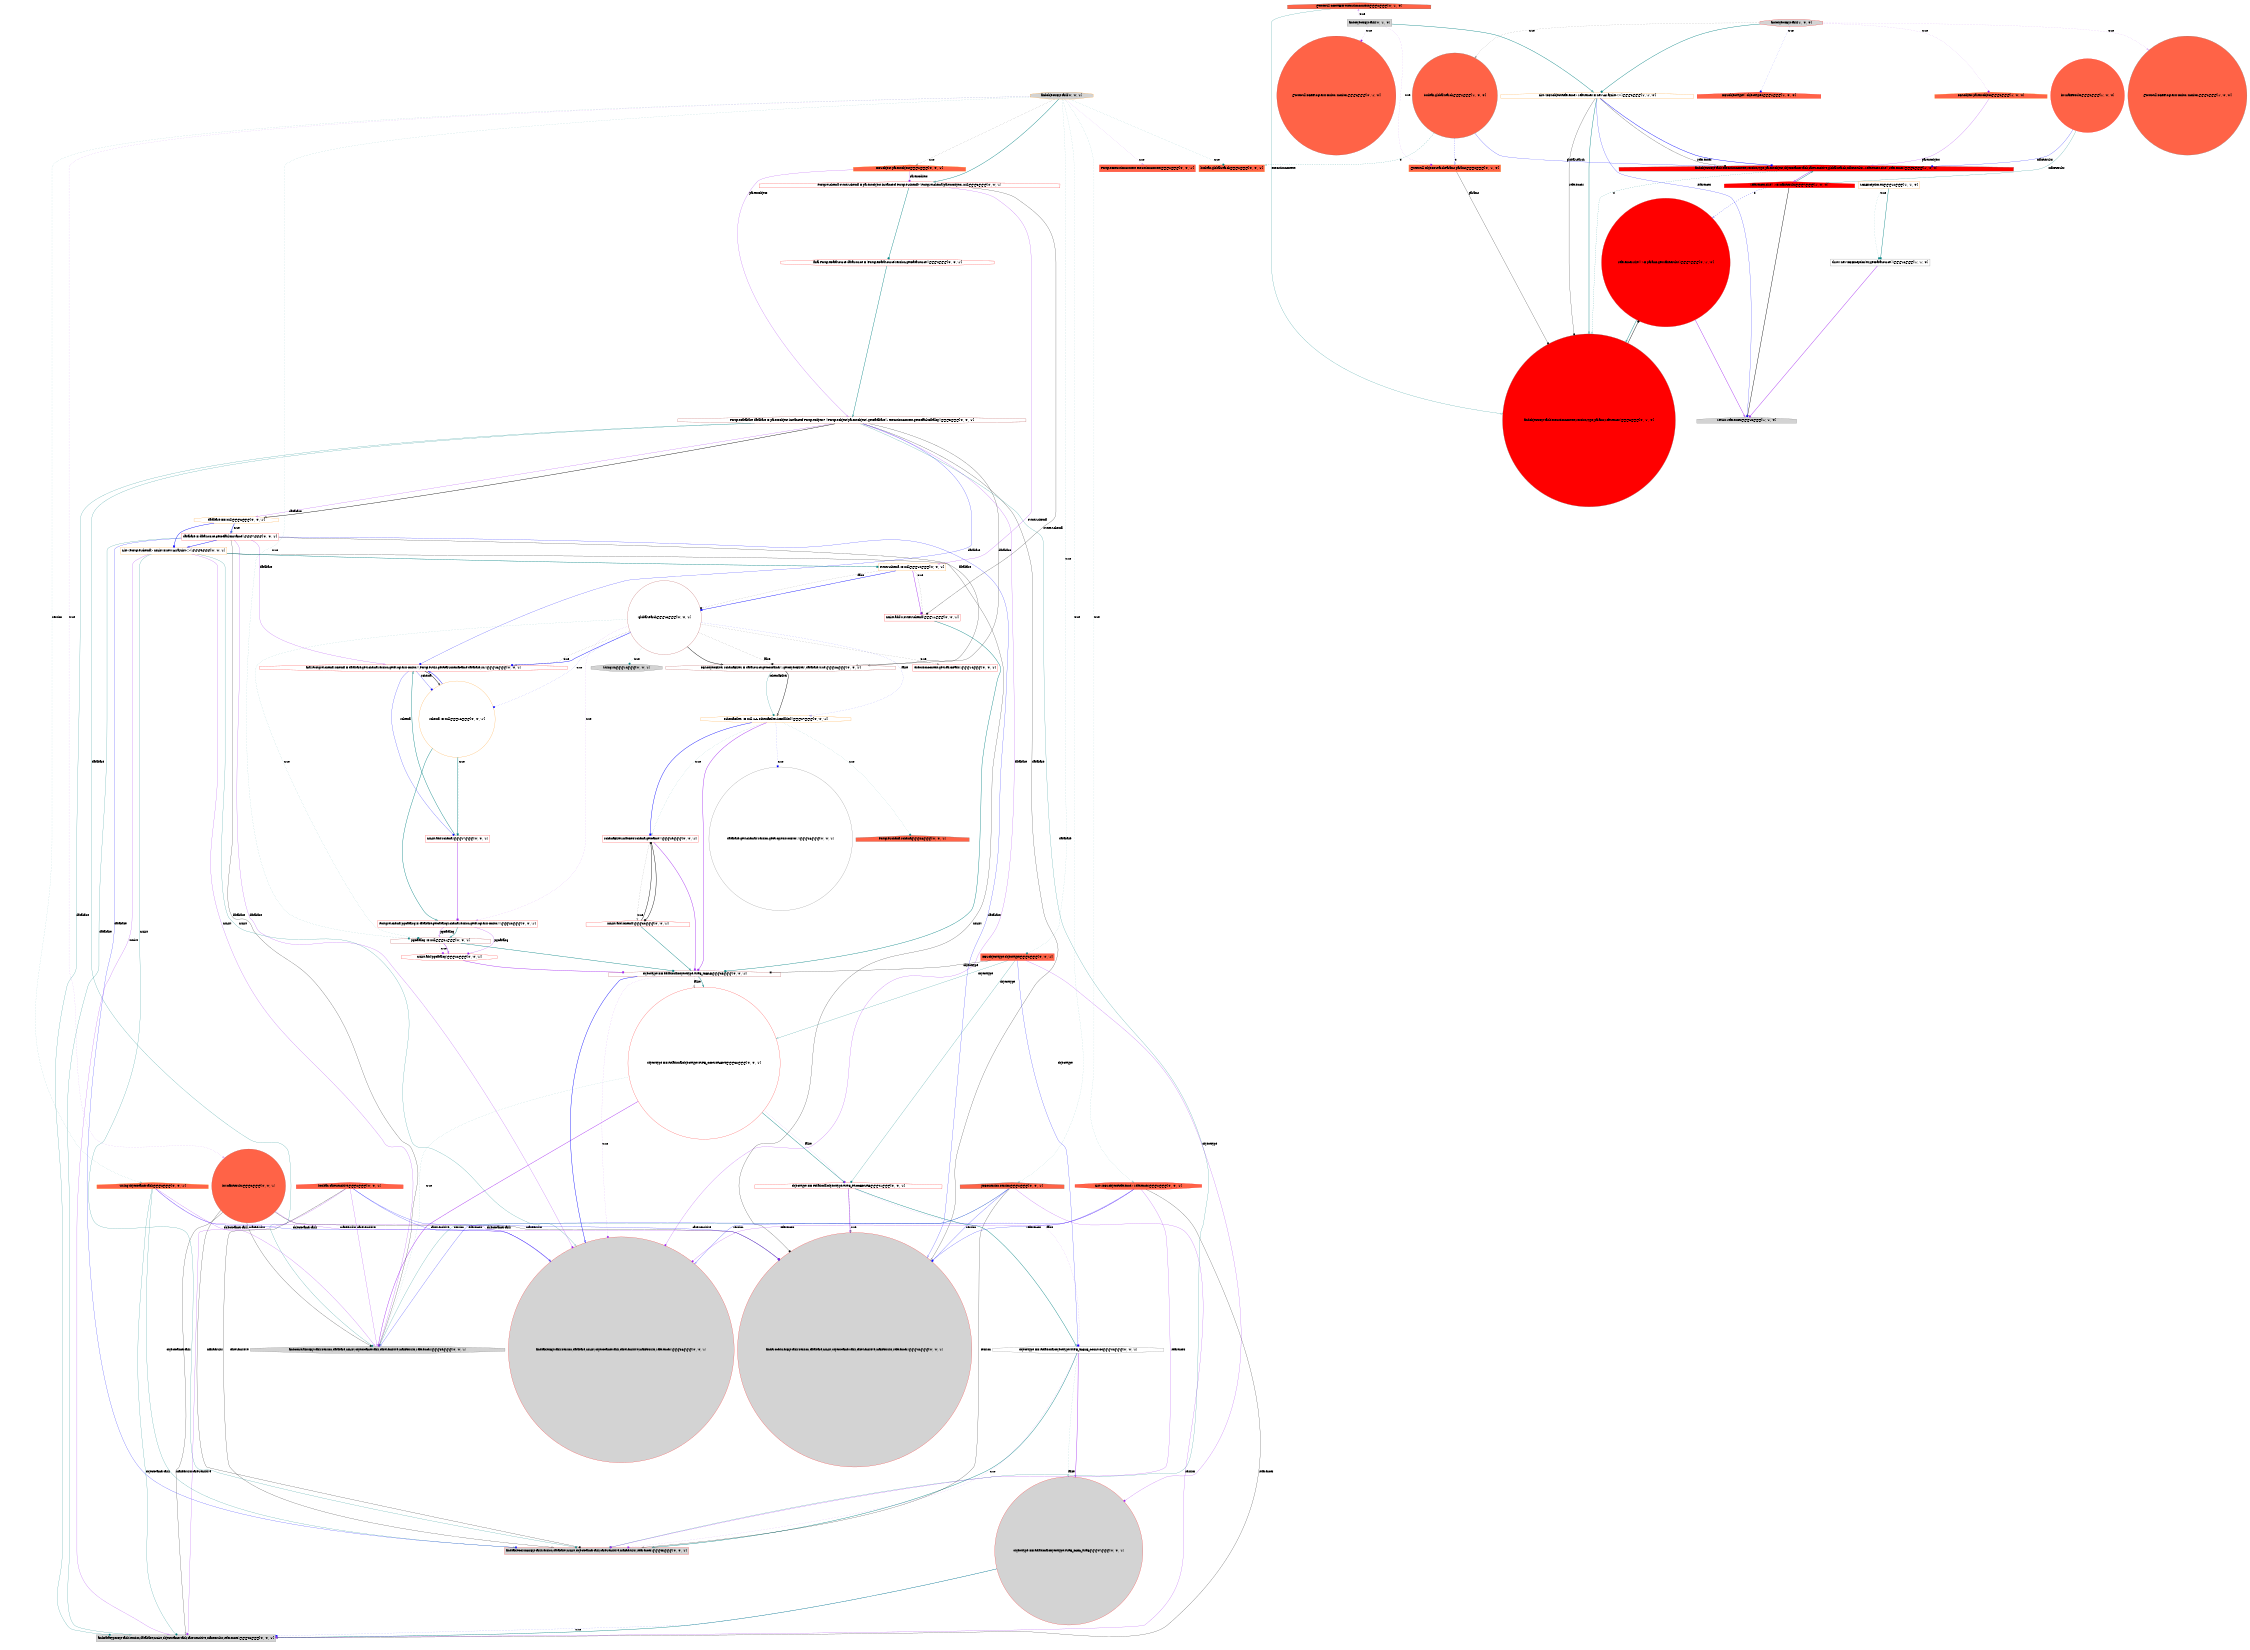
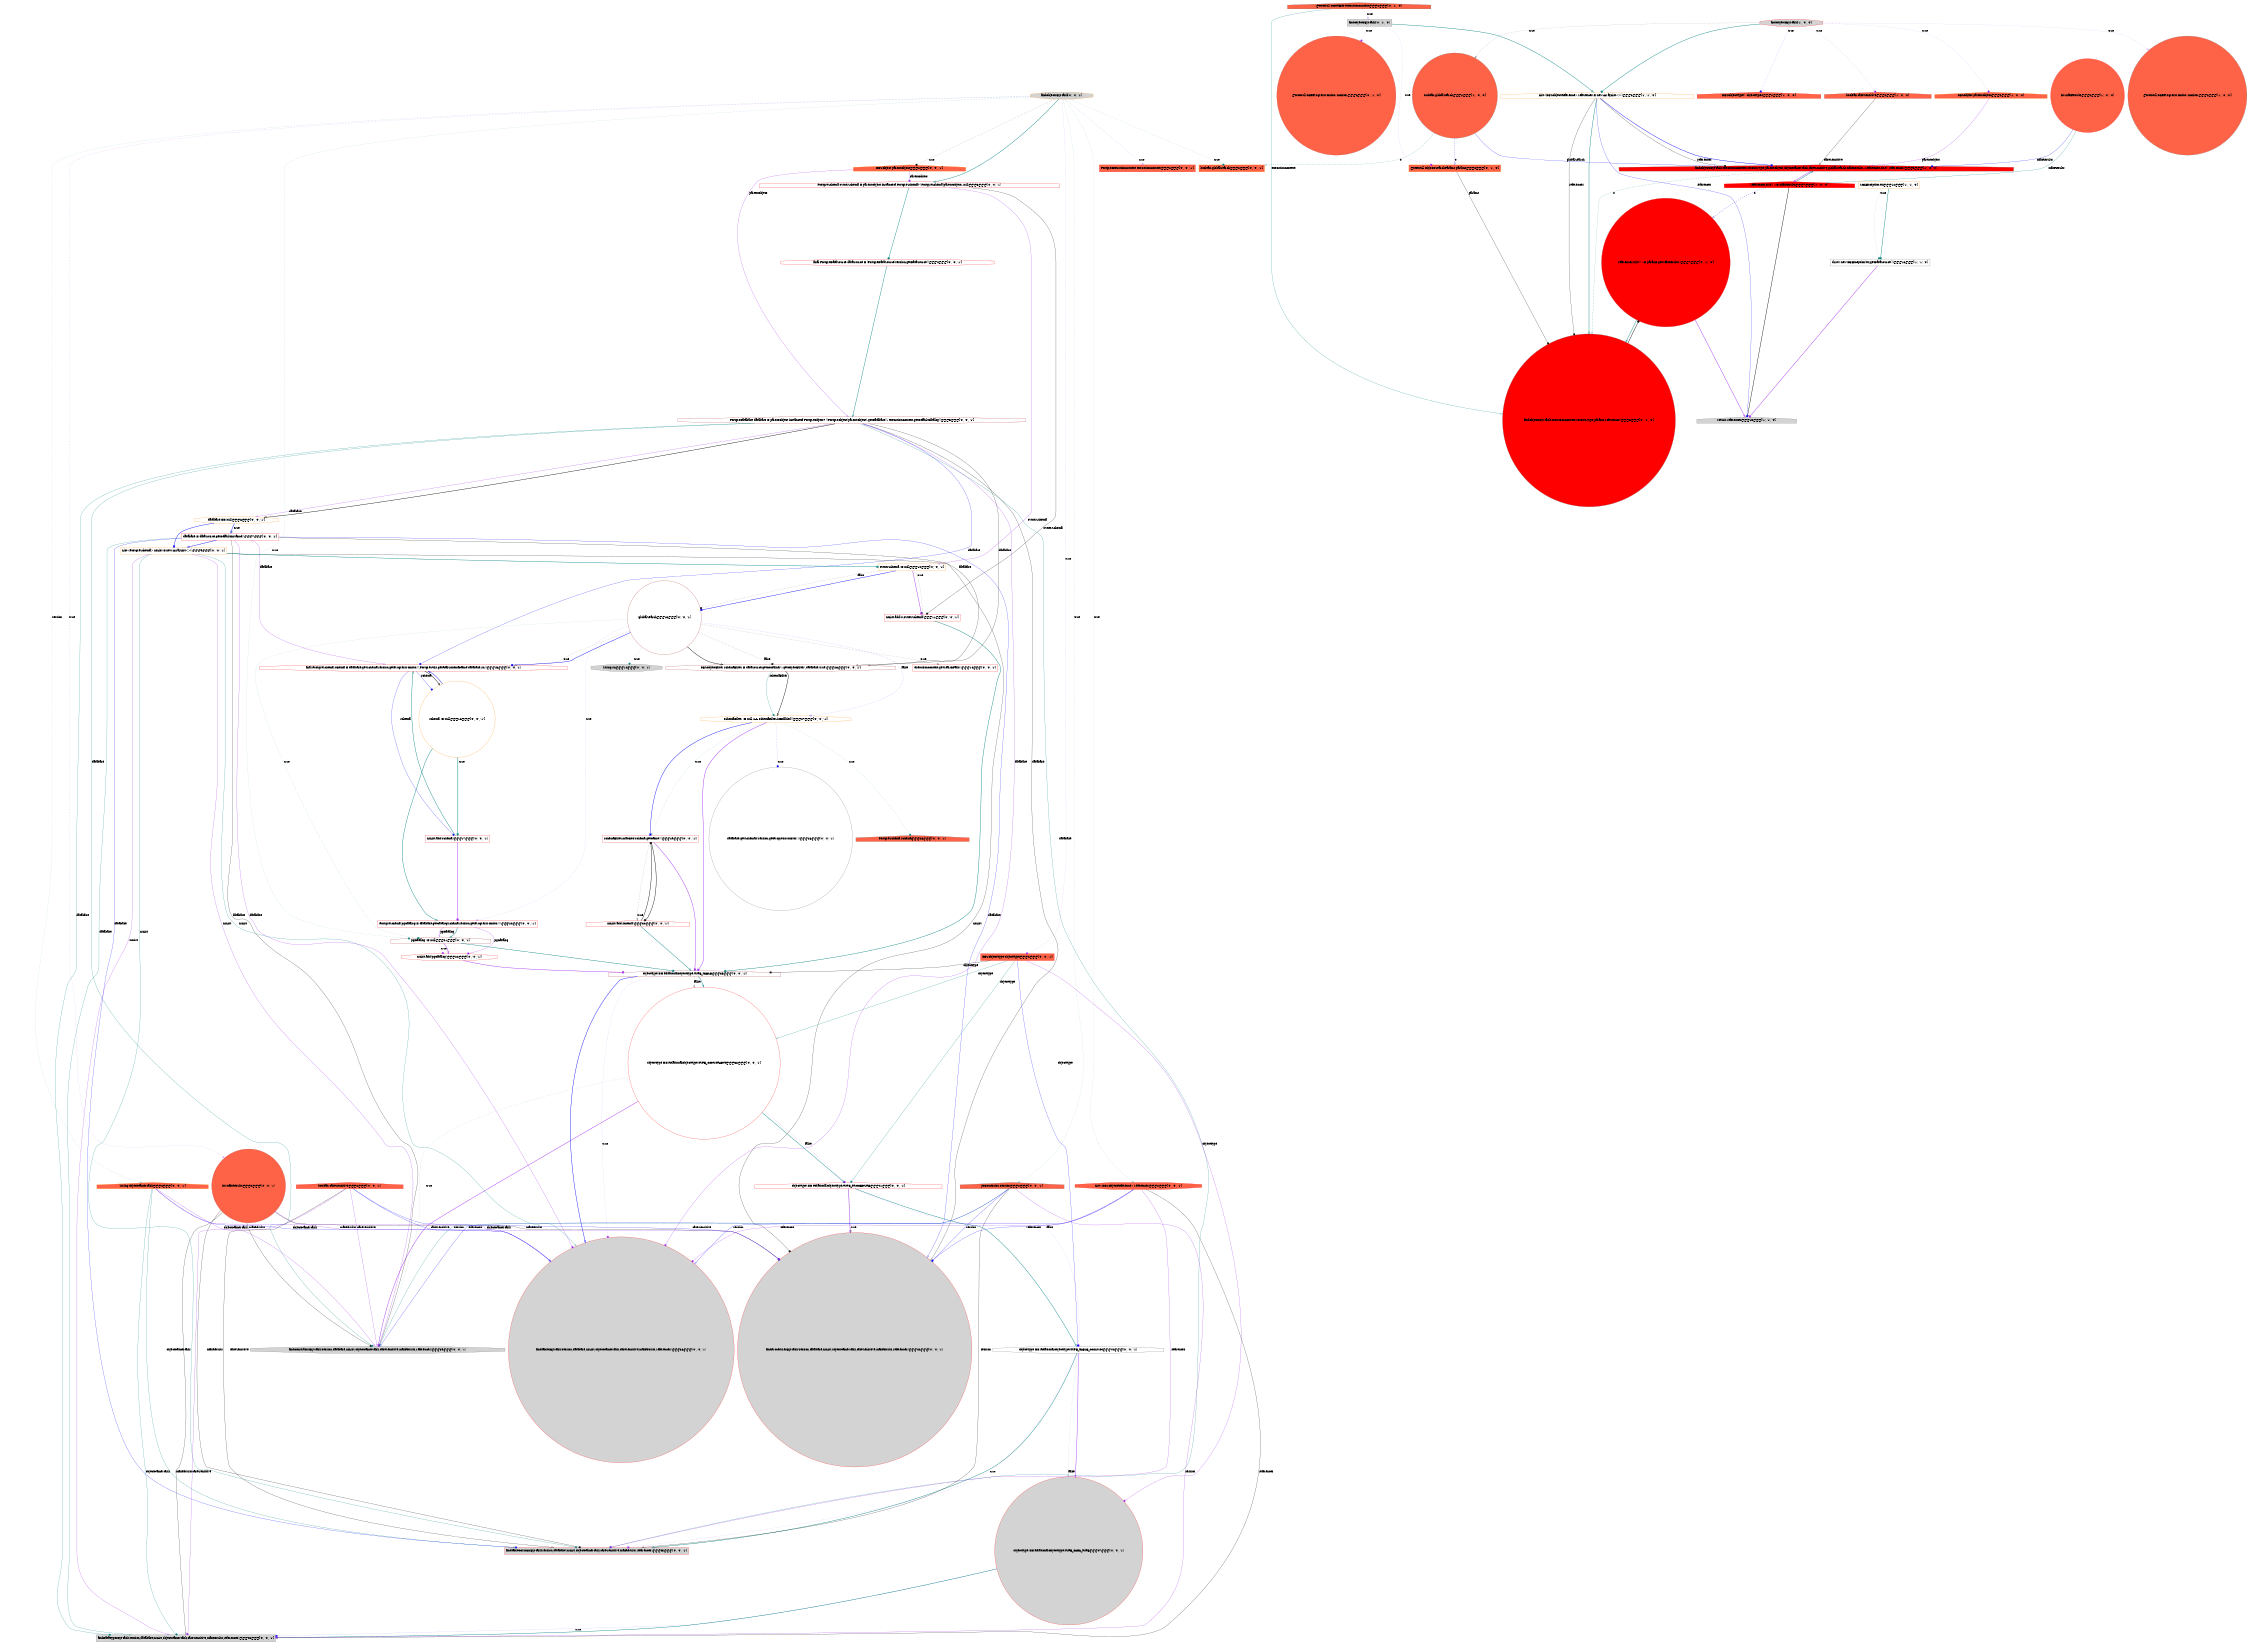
edge "findObjectsByMask['0', '1', '0']" -> "@NotNull CONTEXT executionContext@@@2@@@['0', '1', '0']": reversed
node "boolean caseSensitive@@@2@@@['1', '0', '0']": added
edge "findObjectsByMask['0', '0', '1']" -> "DBSObject parentObject@@@2@@@['0', '0', '1']": arrowhead onormal -> box
edge "findObjectsByMask['0', '0', '1']" -> "DBSObjectType objectType@@@2@@@['0', '0', '1']": color teal -> purple
edge "!globalSearch@@@13@@@['0', '0', '1']" -> "schema != null@@@16@@@['0', '0', '1']": removed, label "true"
